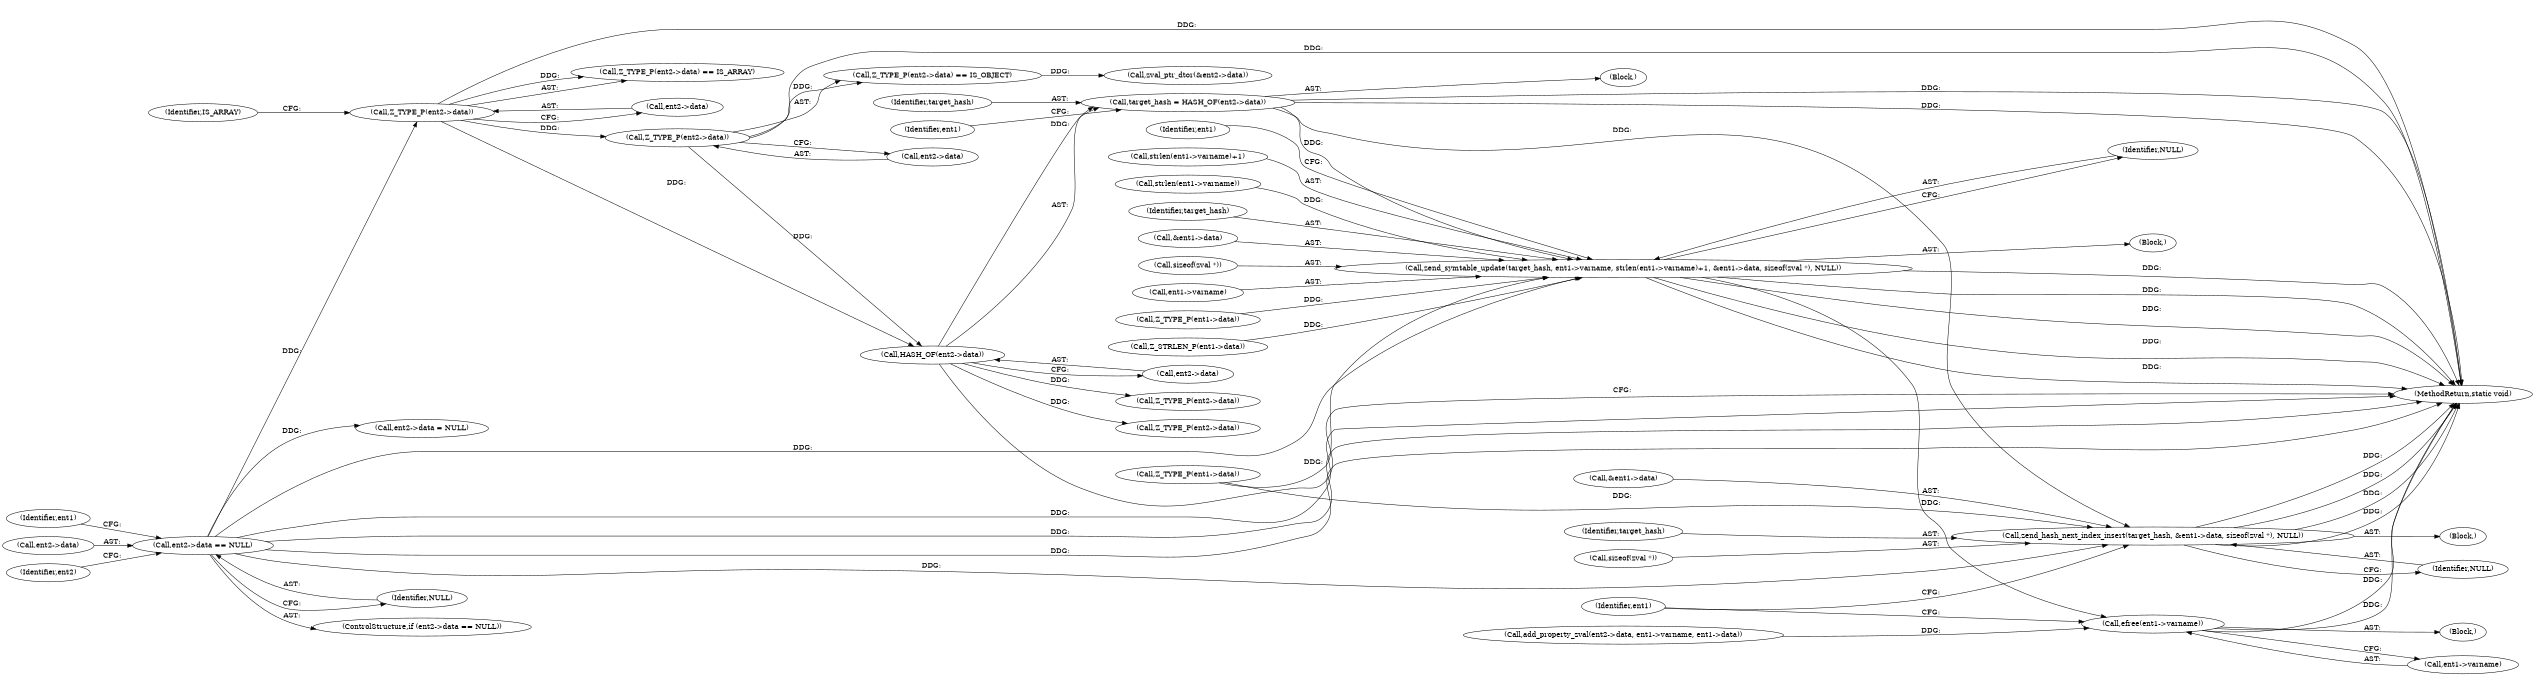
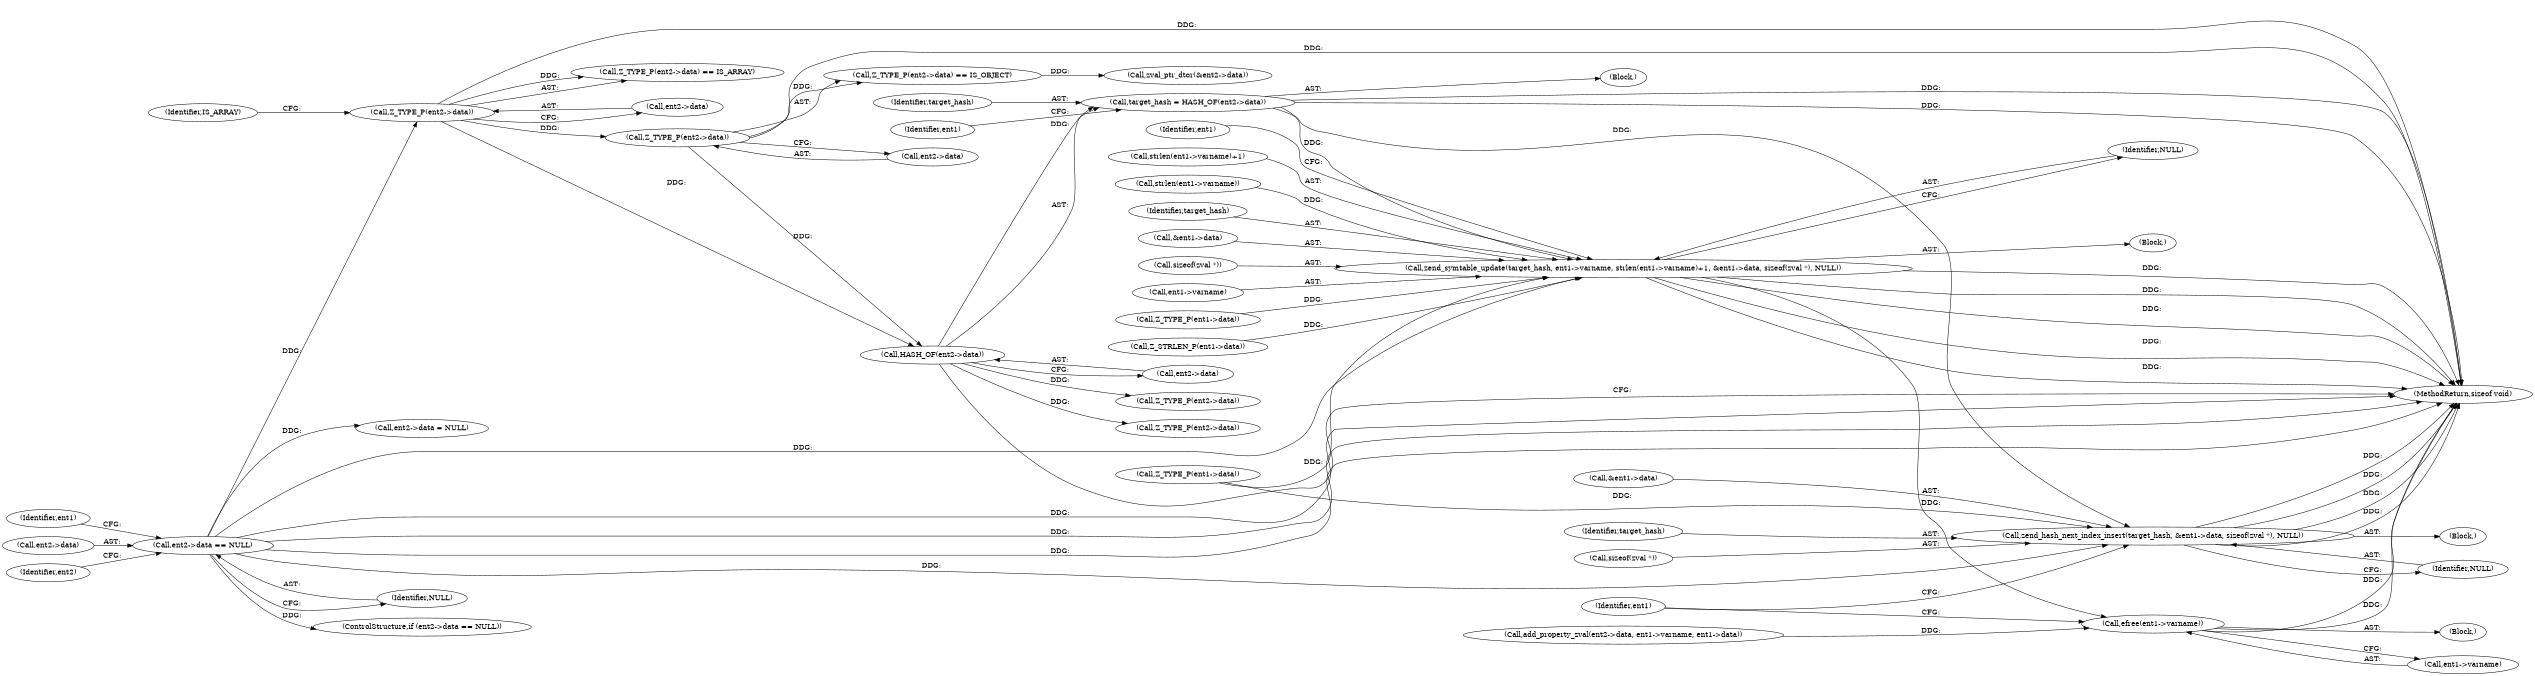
node "(MethodReturn,static void)": label "(MethodReturn,static void)" -> "(MethodReturn,sizeof void)"
edge "(Call,ent2->data == NULL)" -> "(ControlStructure,if (ent2->data == NULL))": label "AST: " -> "DDG: "
